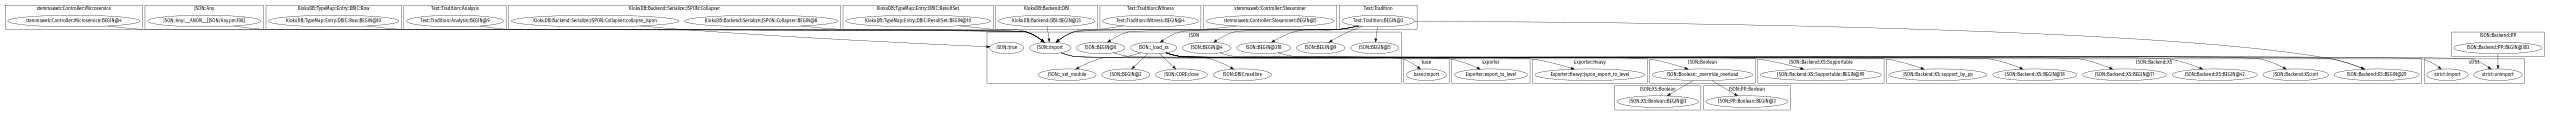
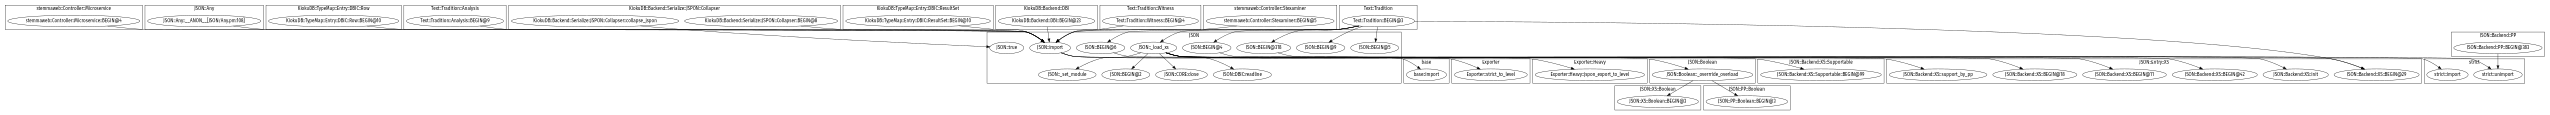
cluster "JSON::Backend::XS": label "JSON::Backend::XS" -> "JSON::Entry::XS"
node "Exporter::export_to_level": label "Exporter::export_to_level" -> "Exporter::strict_to_level"
